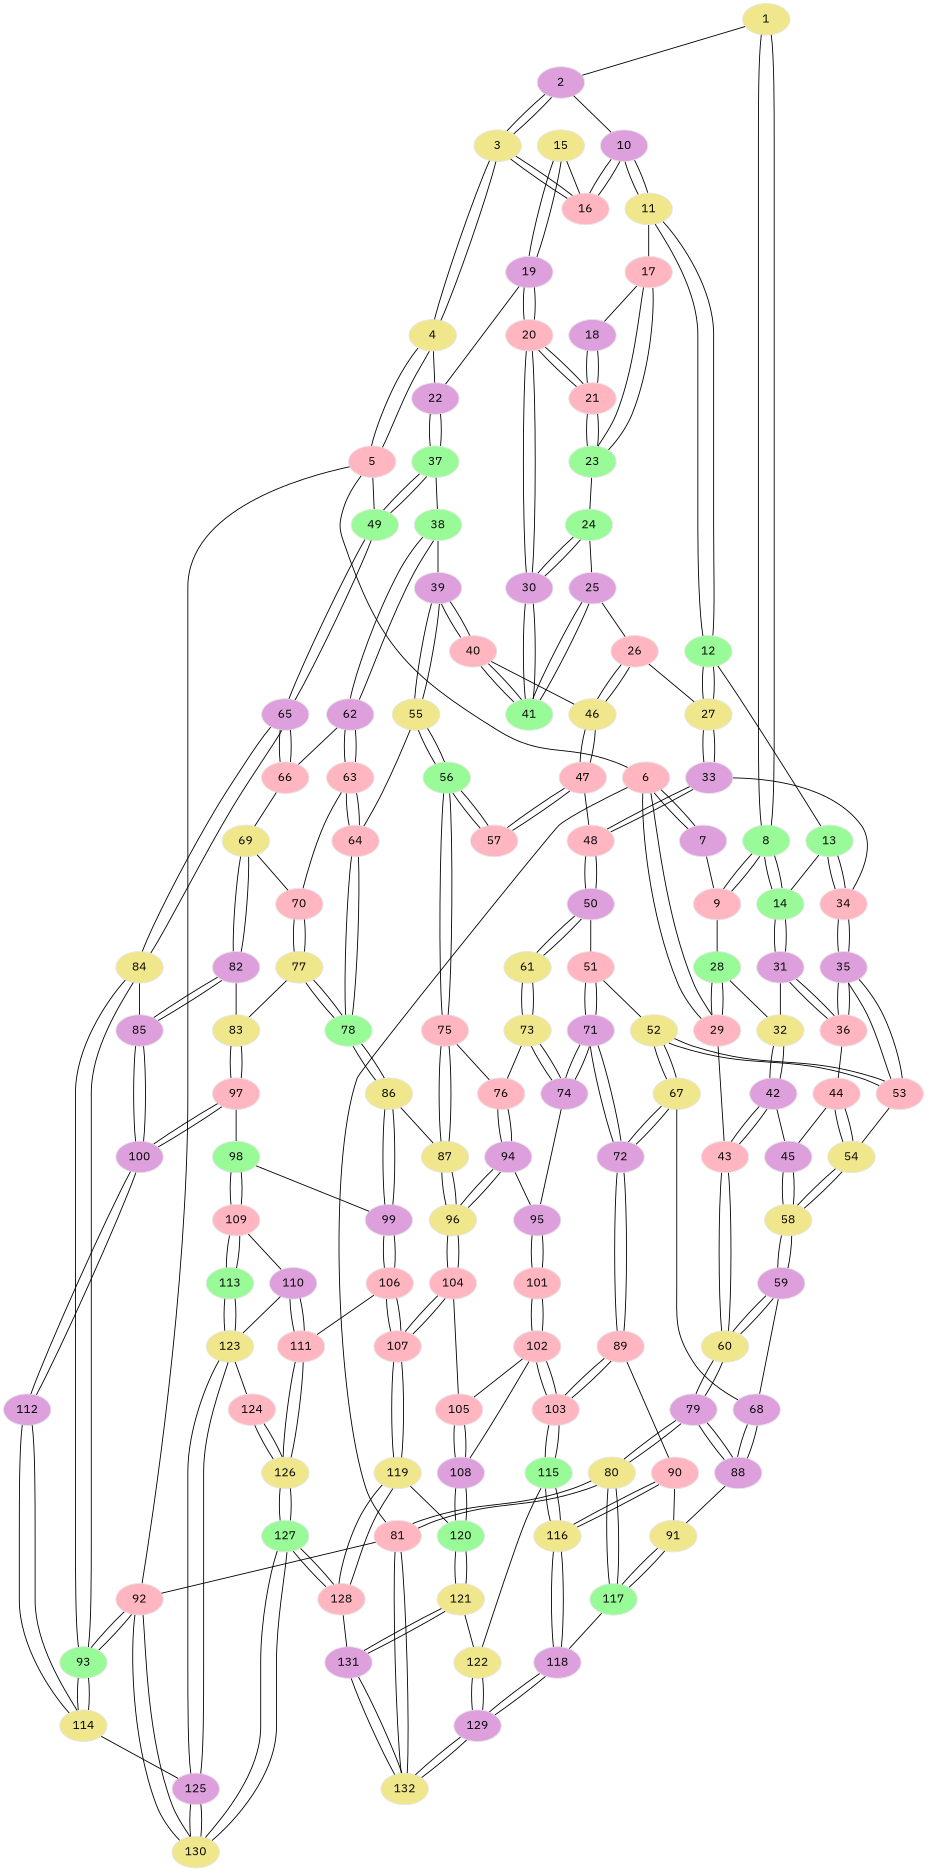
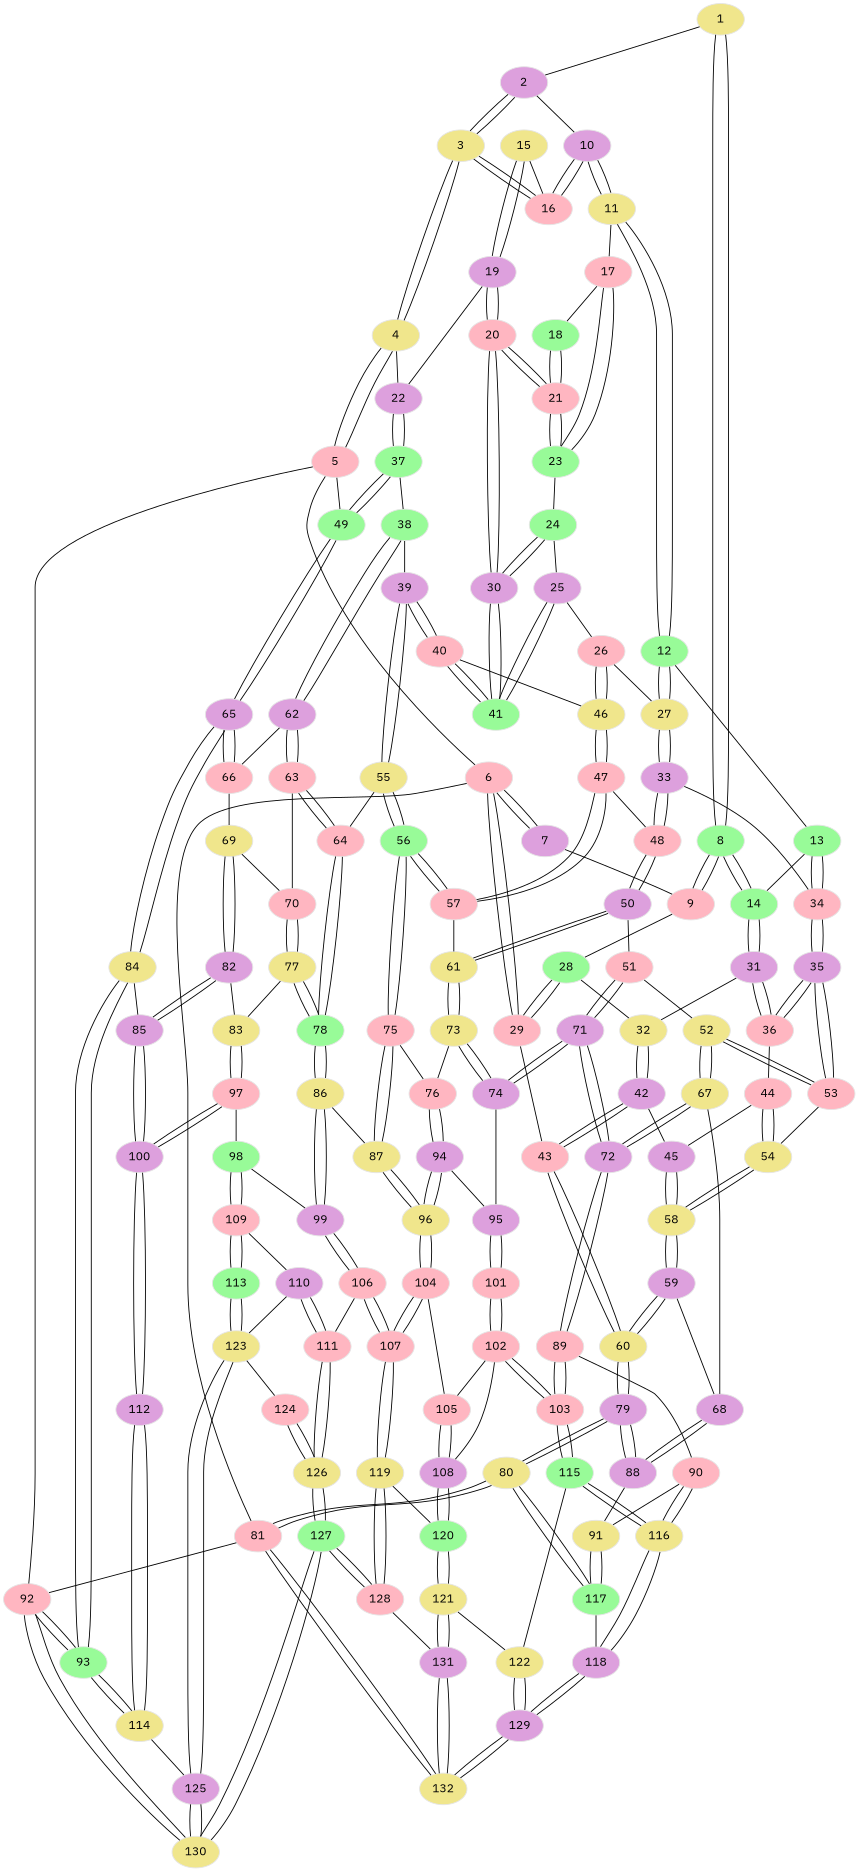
node "18": fillcolor plum -> palegreen
edge "57" -- "61": added
